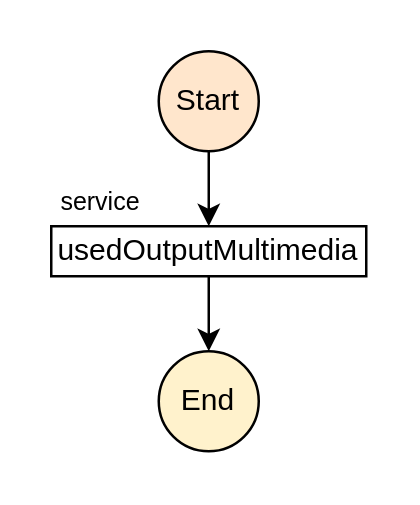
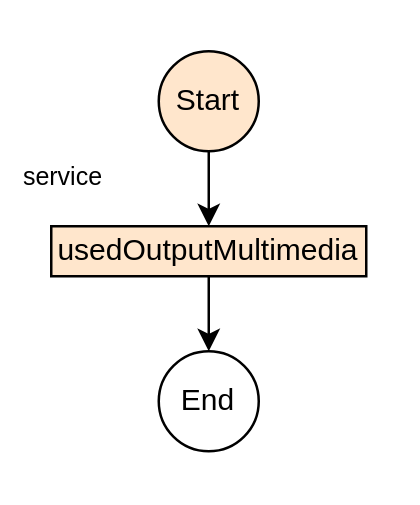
node "service": moved (101, 201) -> (64, 176)
node "usedOutputMultimedia": fillcolor #ffffff -> #ffe6cc
node "End": fillcolor #fff2cc -> #ffffff
